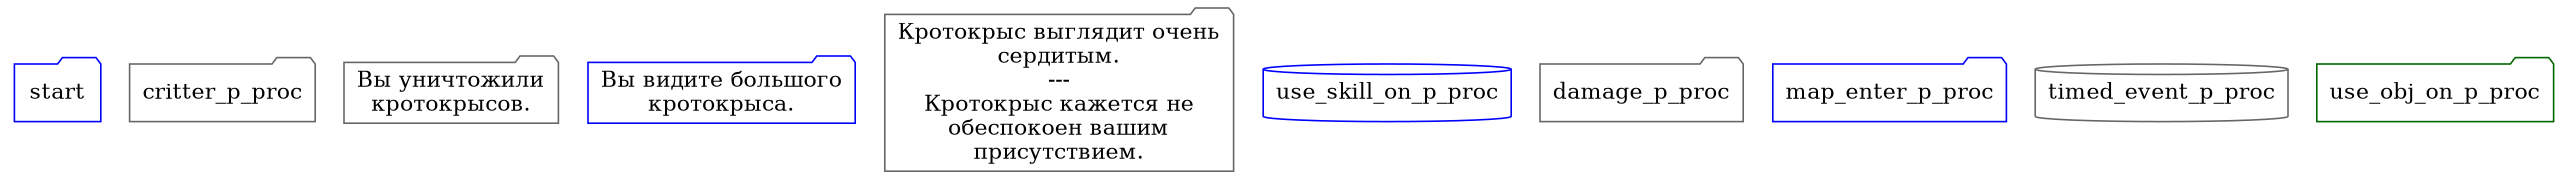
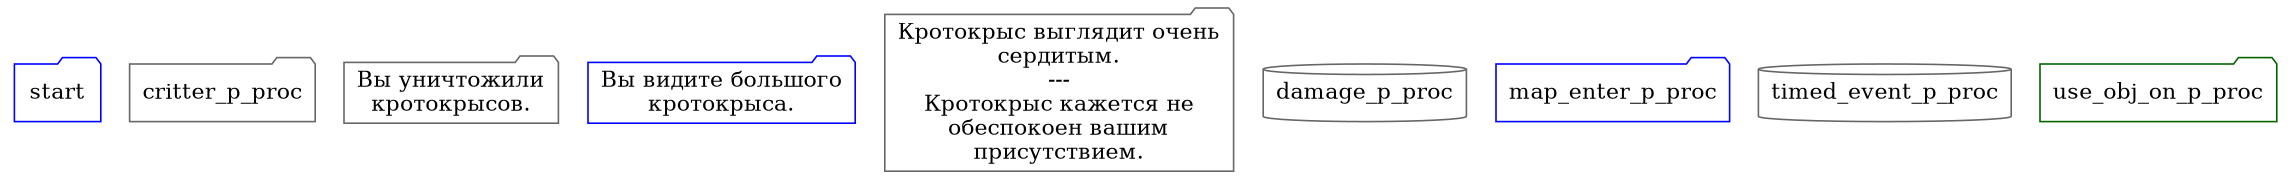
node "use_skill_on_p_proc": removed
node "damage_p_proc": shape folder -> cylinder
